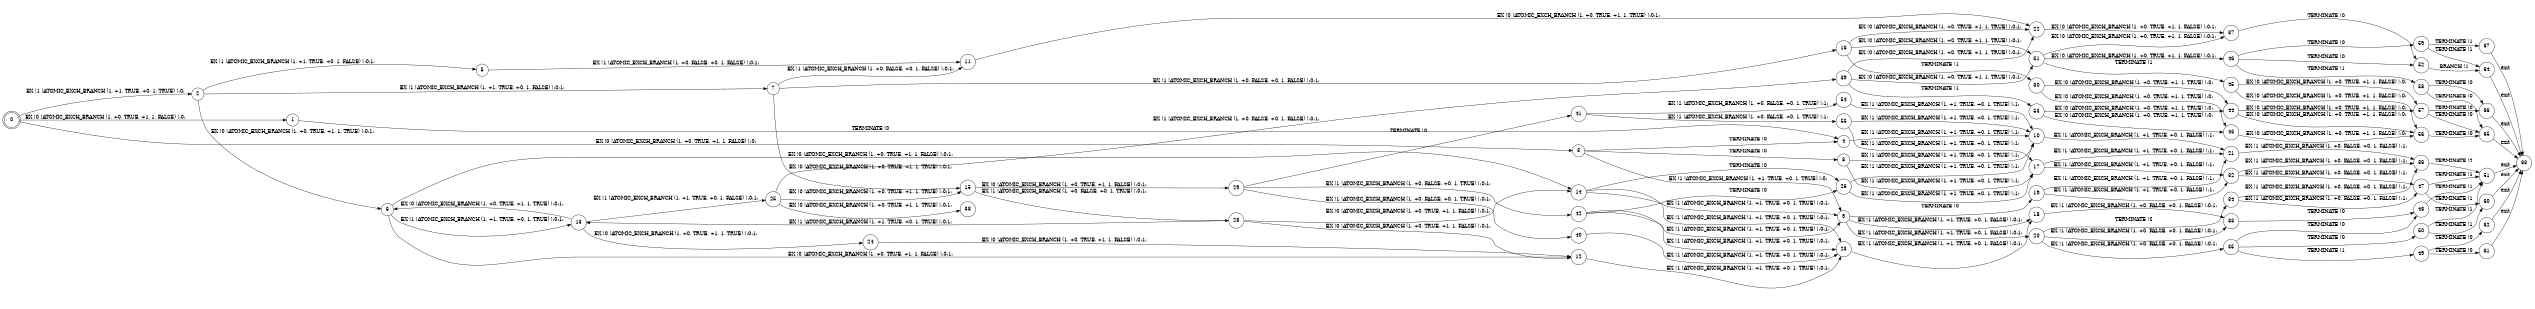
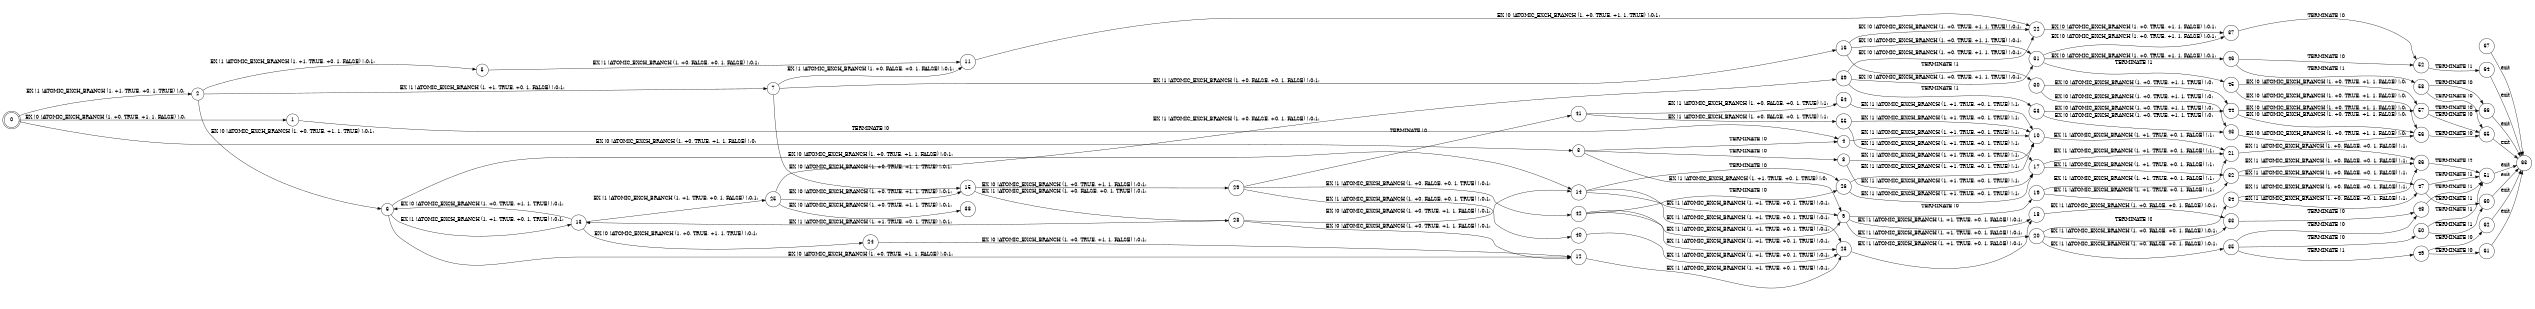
node "59": removed
edge "52" -> "64": label "BRANCH !1" -> "TERMINATE !1"
